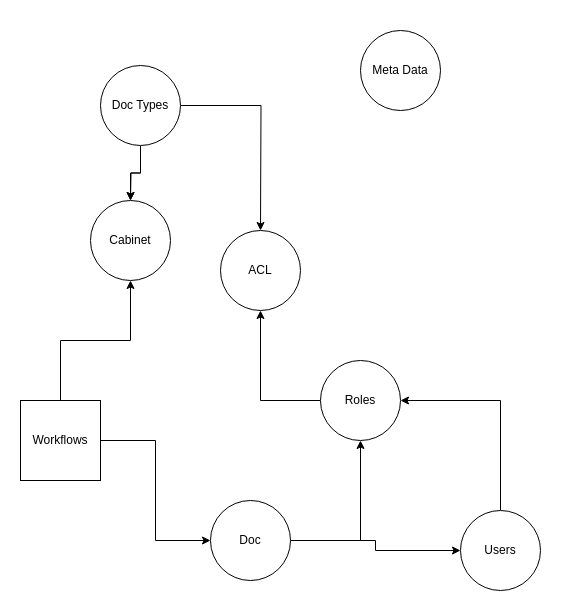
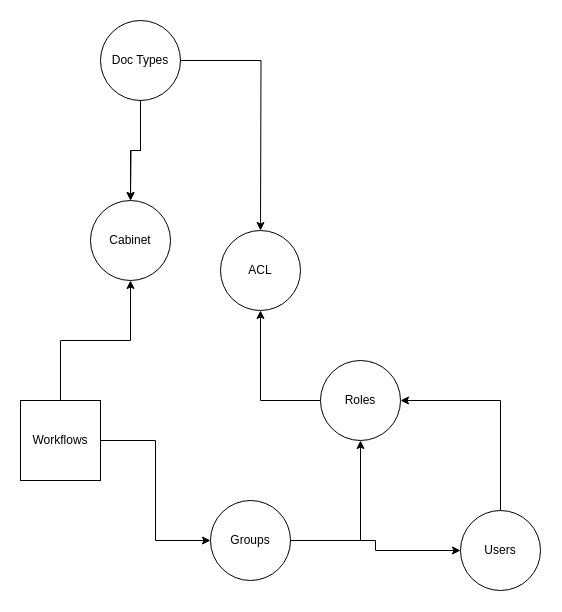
node "Meta Data": removed
node "Doc Types": moved (141, 106) -> (141, 61)
node "Doc": label "Doc" -> "Groups"
